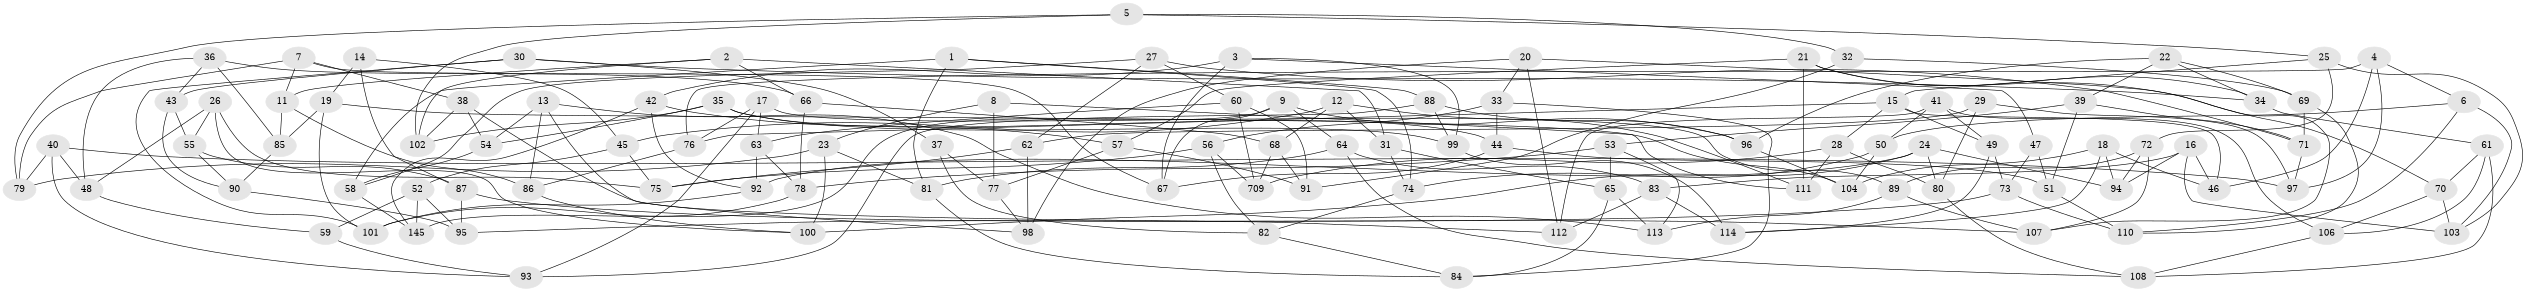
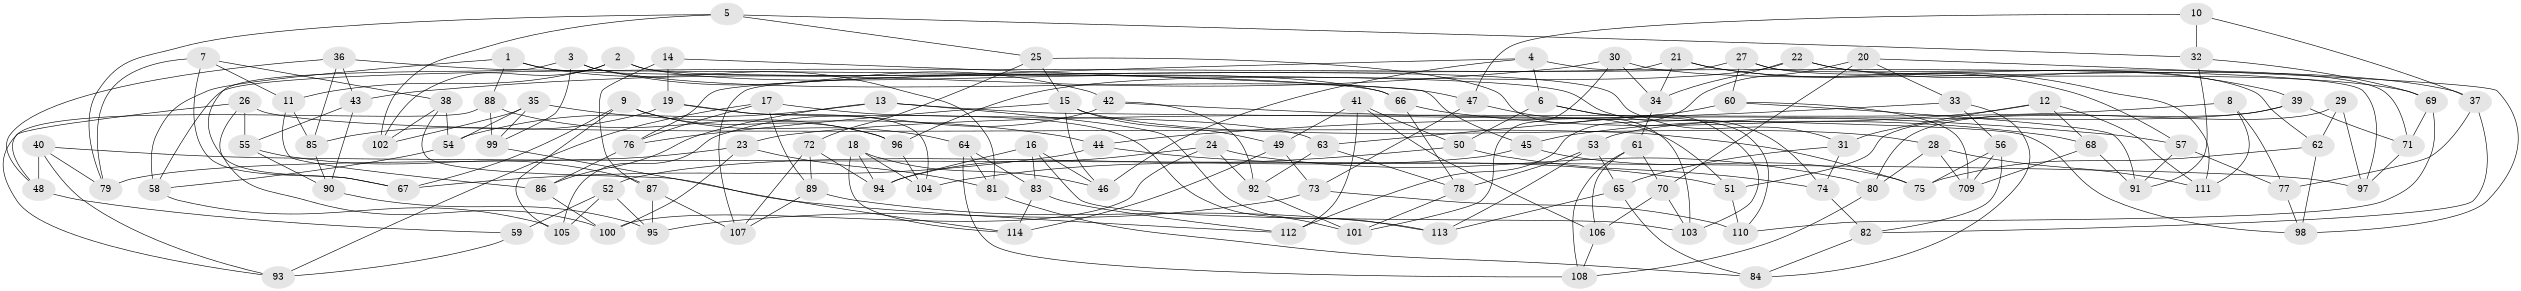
node "10": added
node "145": label "145" -> "105"
